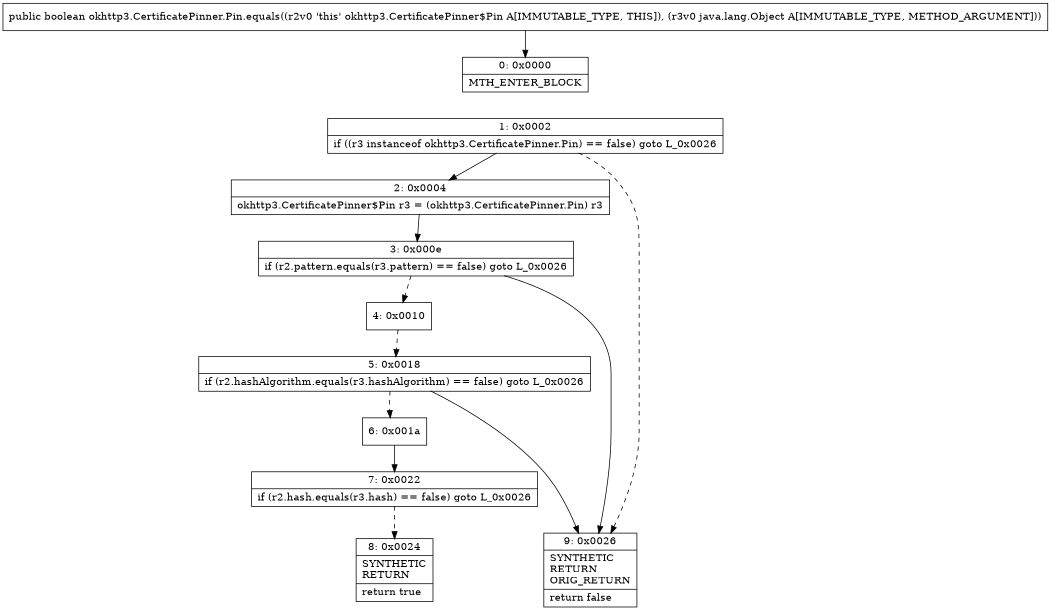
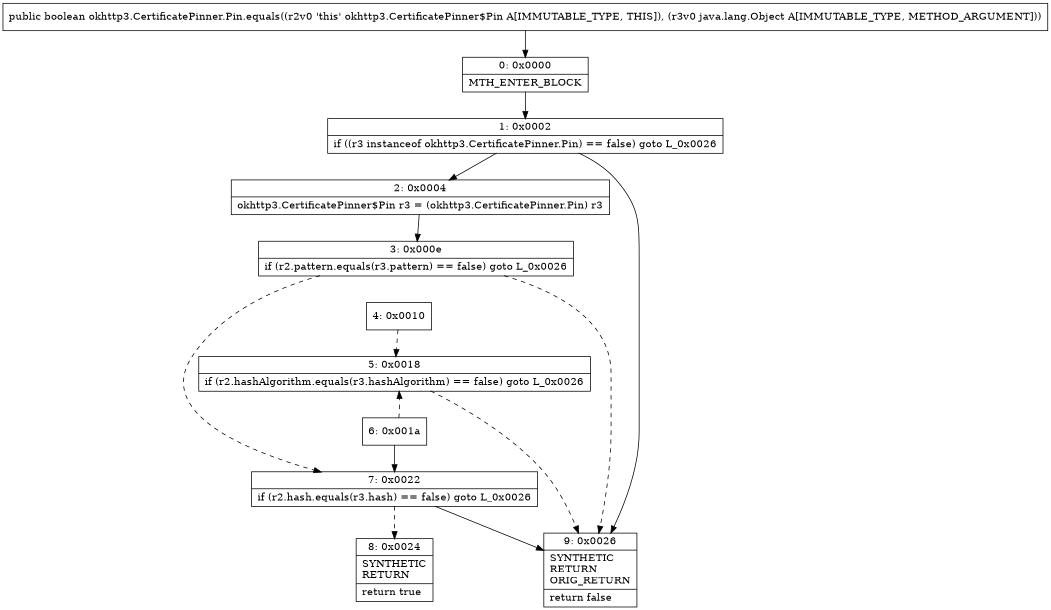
edge "0: 0x0000" -> "1: 0x0002": added
edge "3: 0x000e" -> "4: 0x0010": now "3: 0x000e" -> "7: 0x0022"
edge "1: 0x0002" -> "9: 0x0026": style dashed -> solid
edge "3: 0x000e" -> "9: 0x0026": style solid -> dashed
edge "5: 0x0018" -> "6: 0x001a": reversed
edge "5: 0x0018" -> "9: 0x0026": style solid -> dashed
edge "7: 0x0022" -> "9: 0x0026": added
